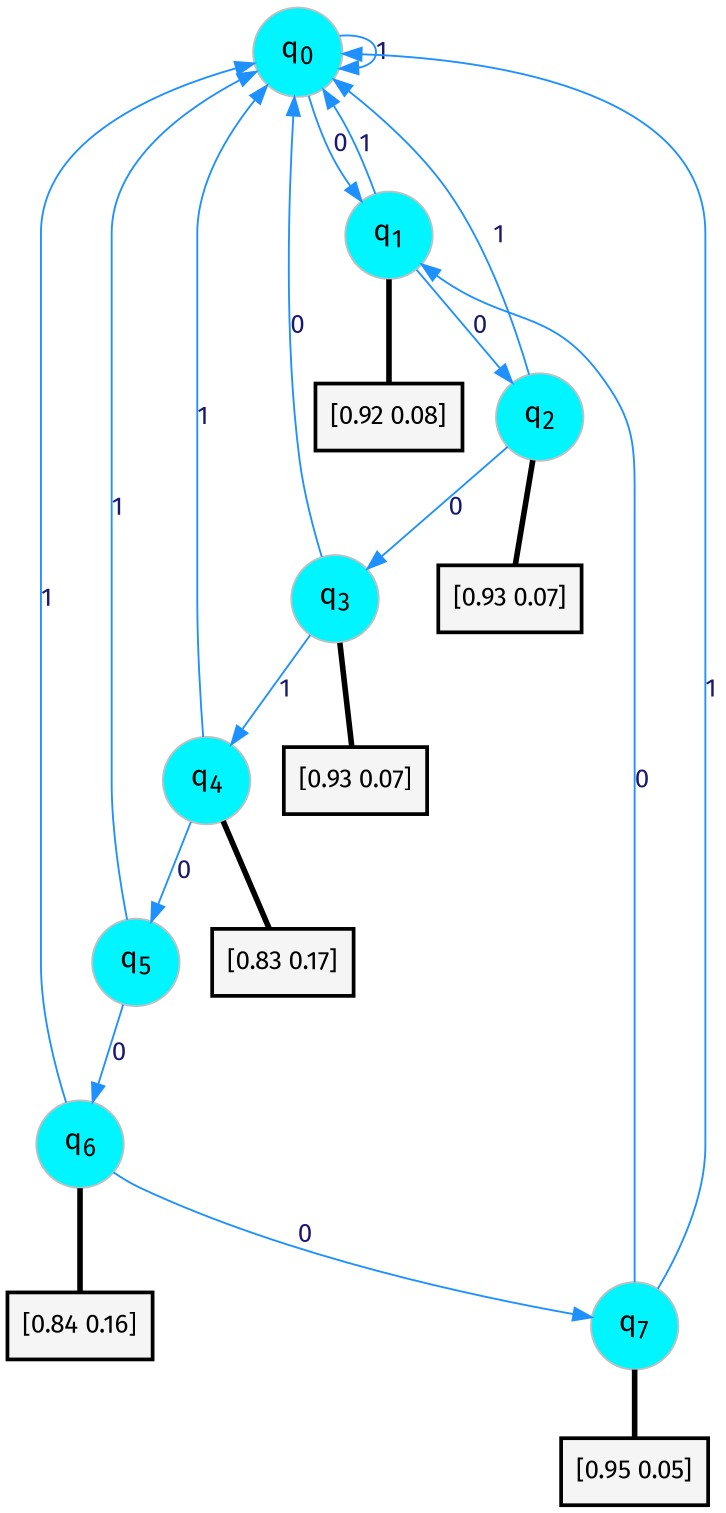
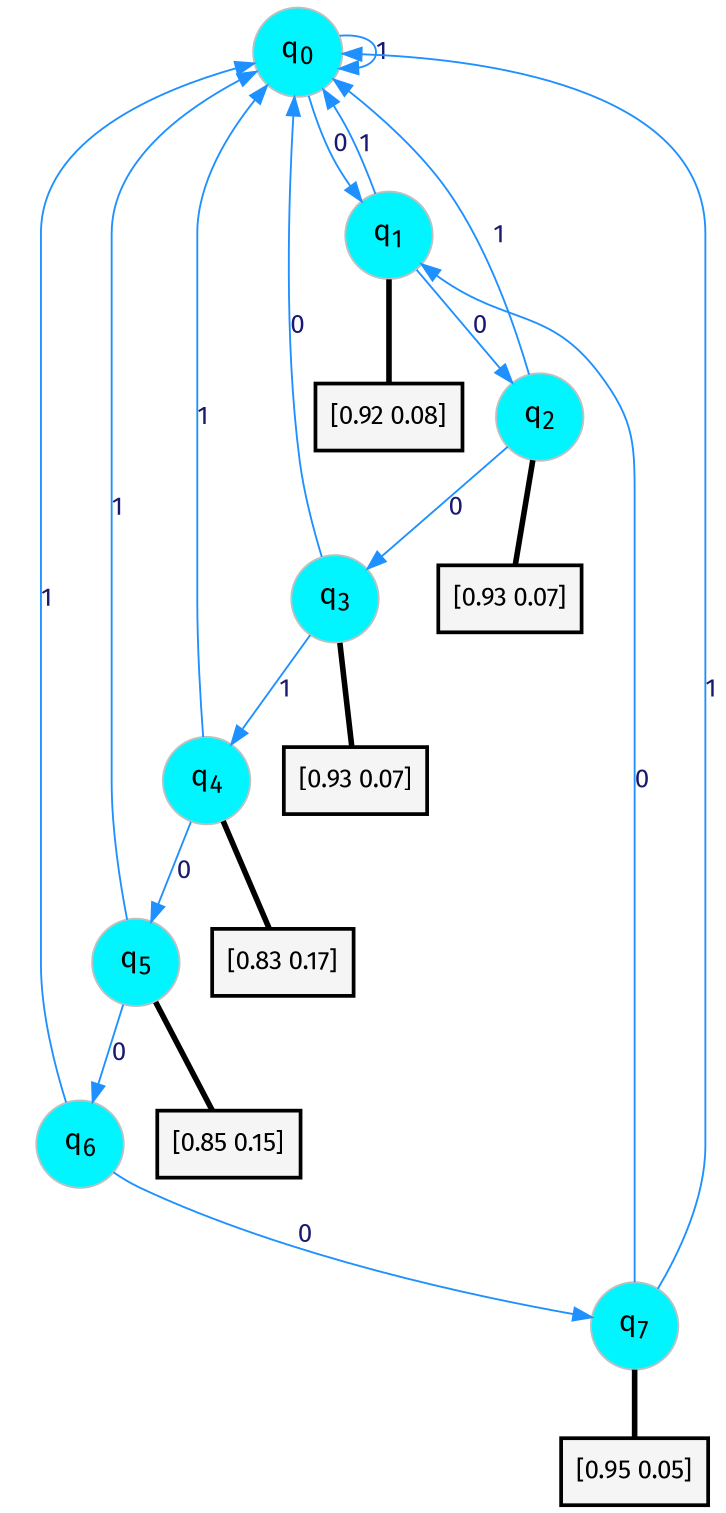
node "[0.85 0.15]": added
node "[0.84 0.16]": removed
